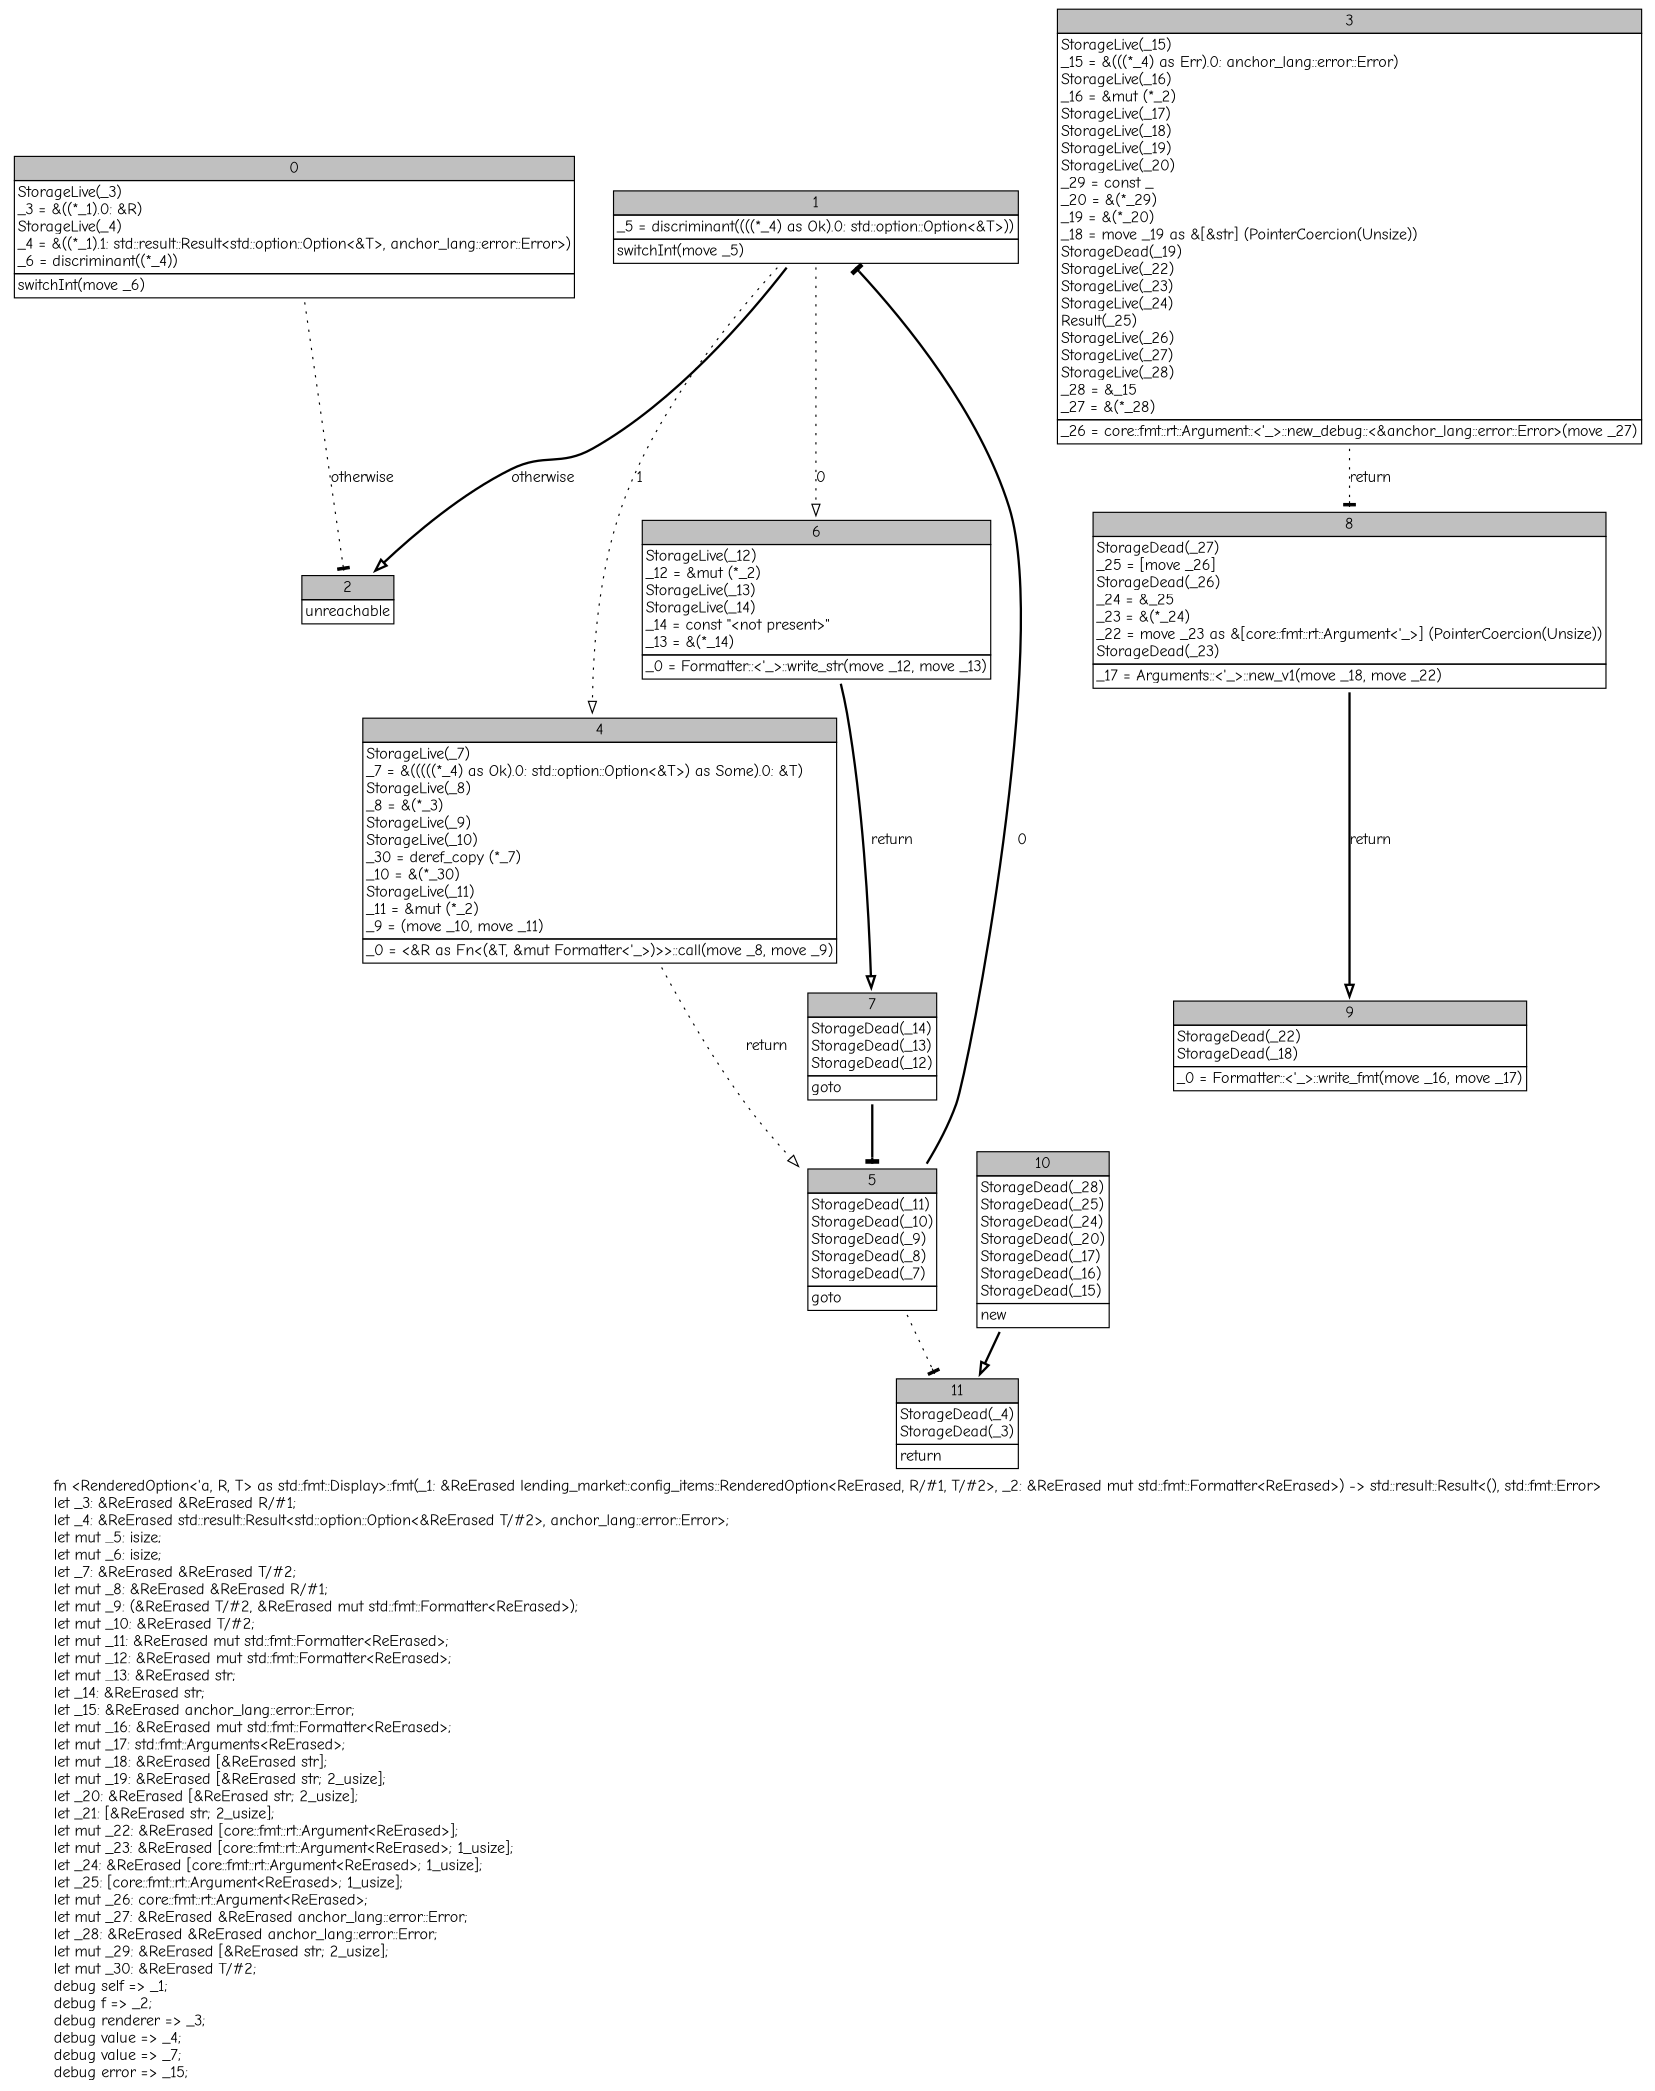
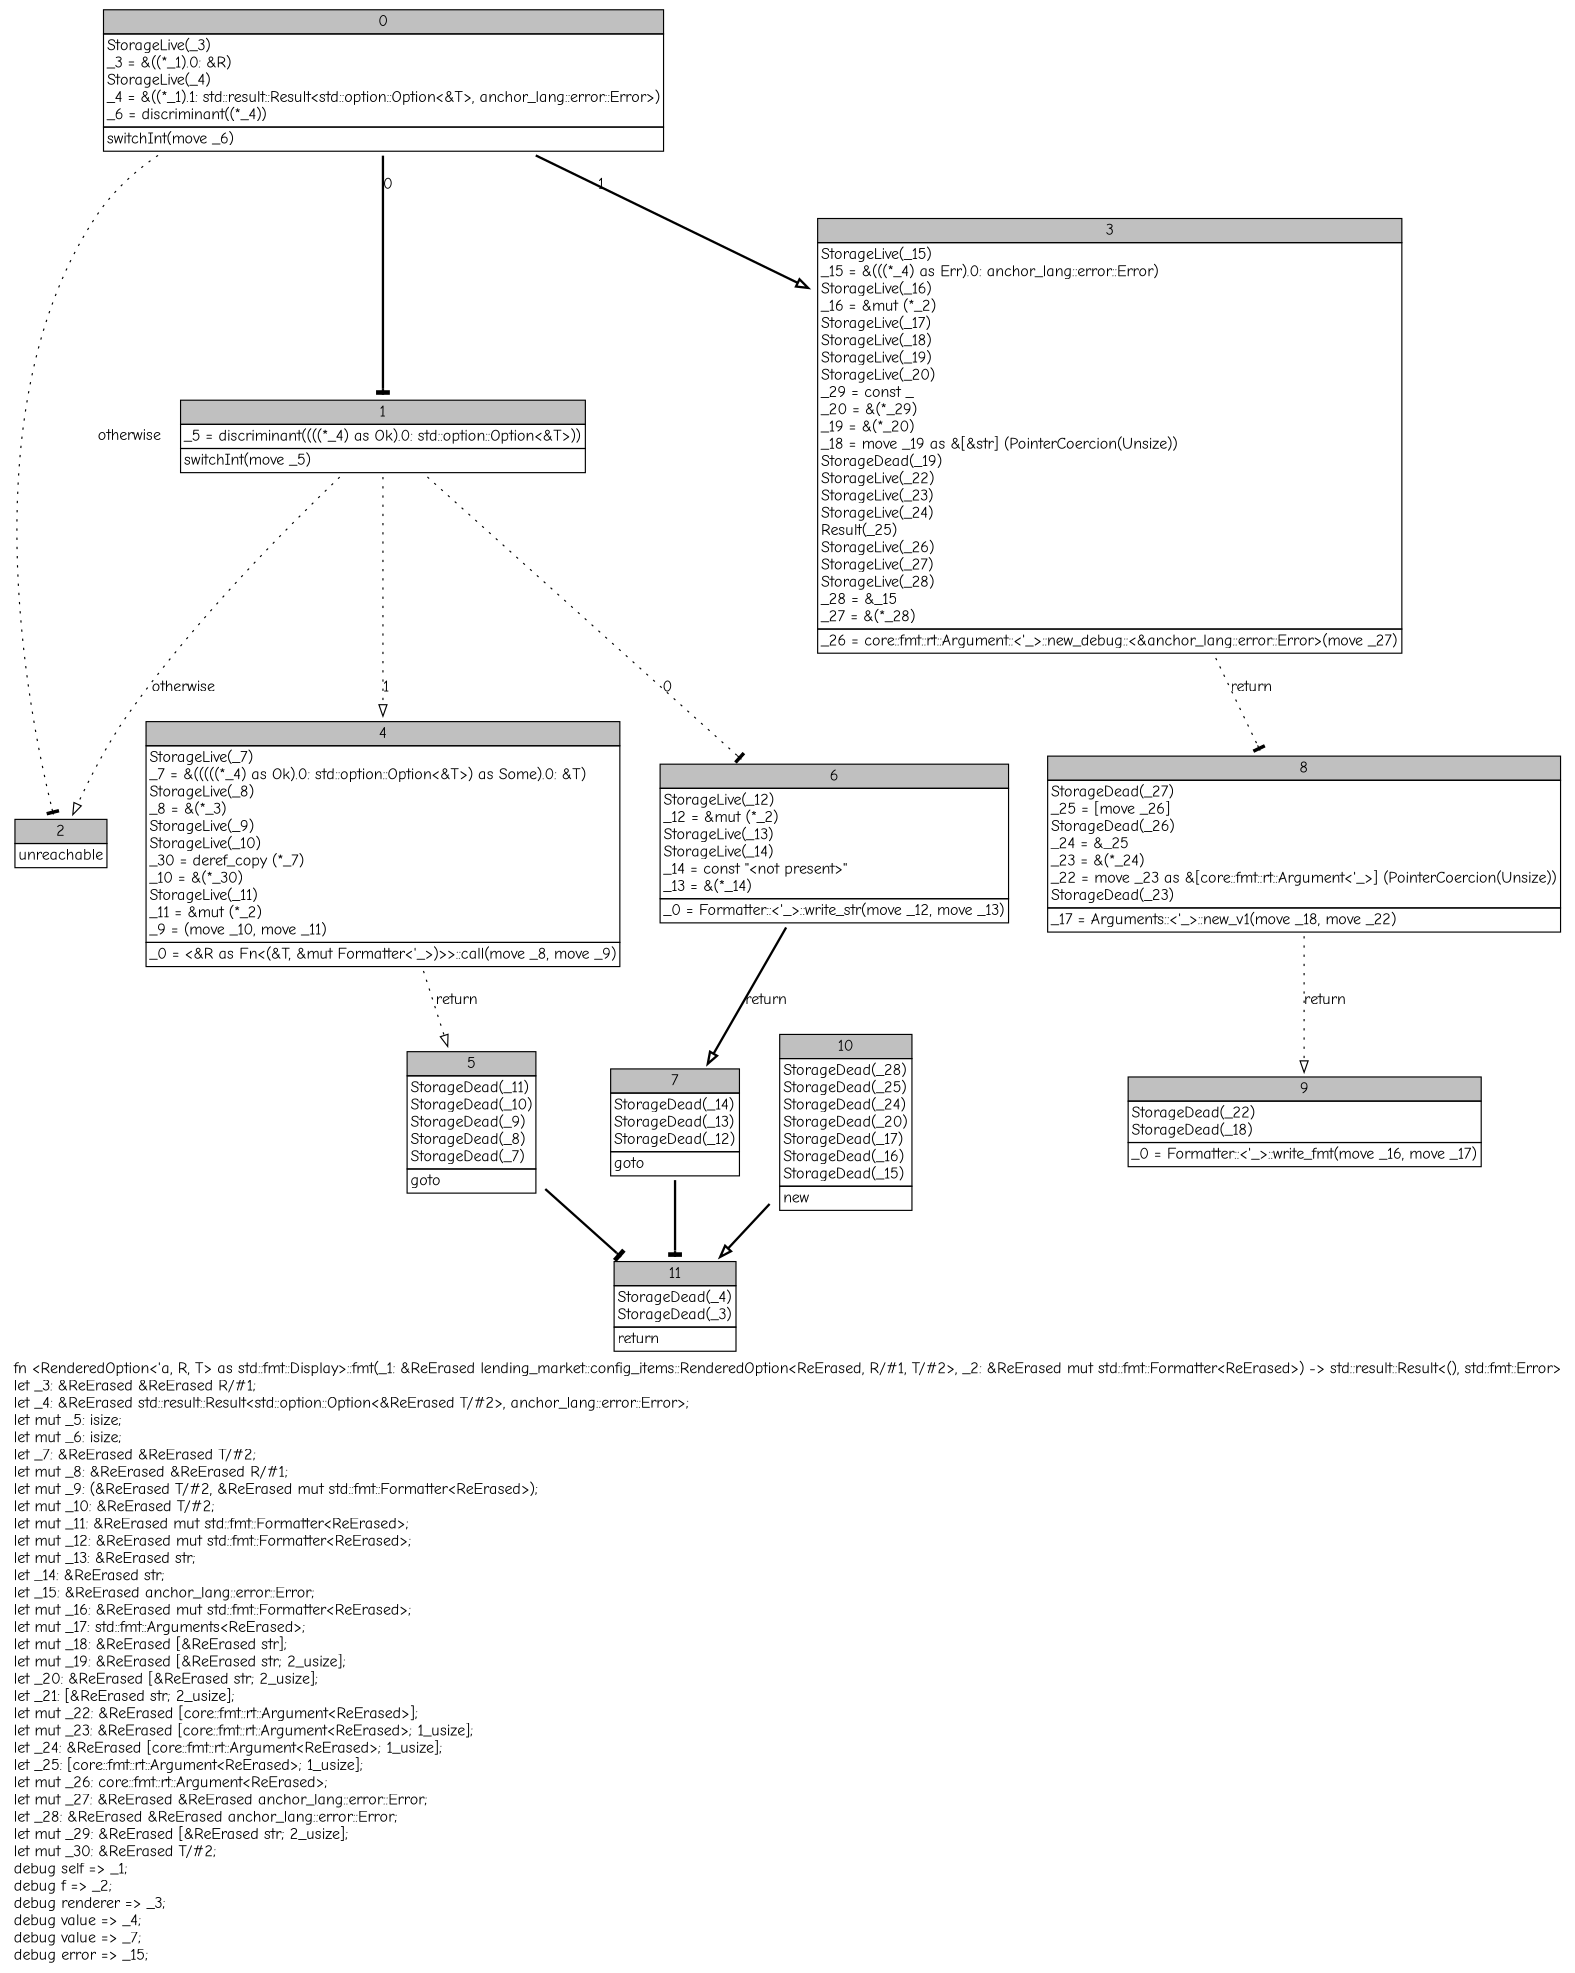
edge "0" -> "3": added, label "1"
edge "1" -> "6": arrowhead onormal -> tee
edge "1" -> "2": style bold -> dotted
edge "5" -> "1": now "0" -> "1"
edge "8" -> "9": style bold -> dotted
edge "7" -> "5": now "7" -> "11"
edge "5" -> "11": style dotted -> bold
